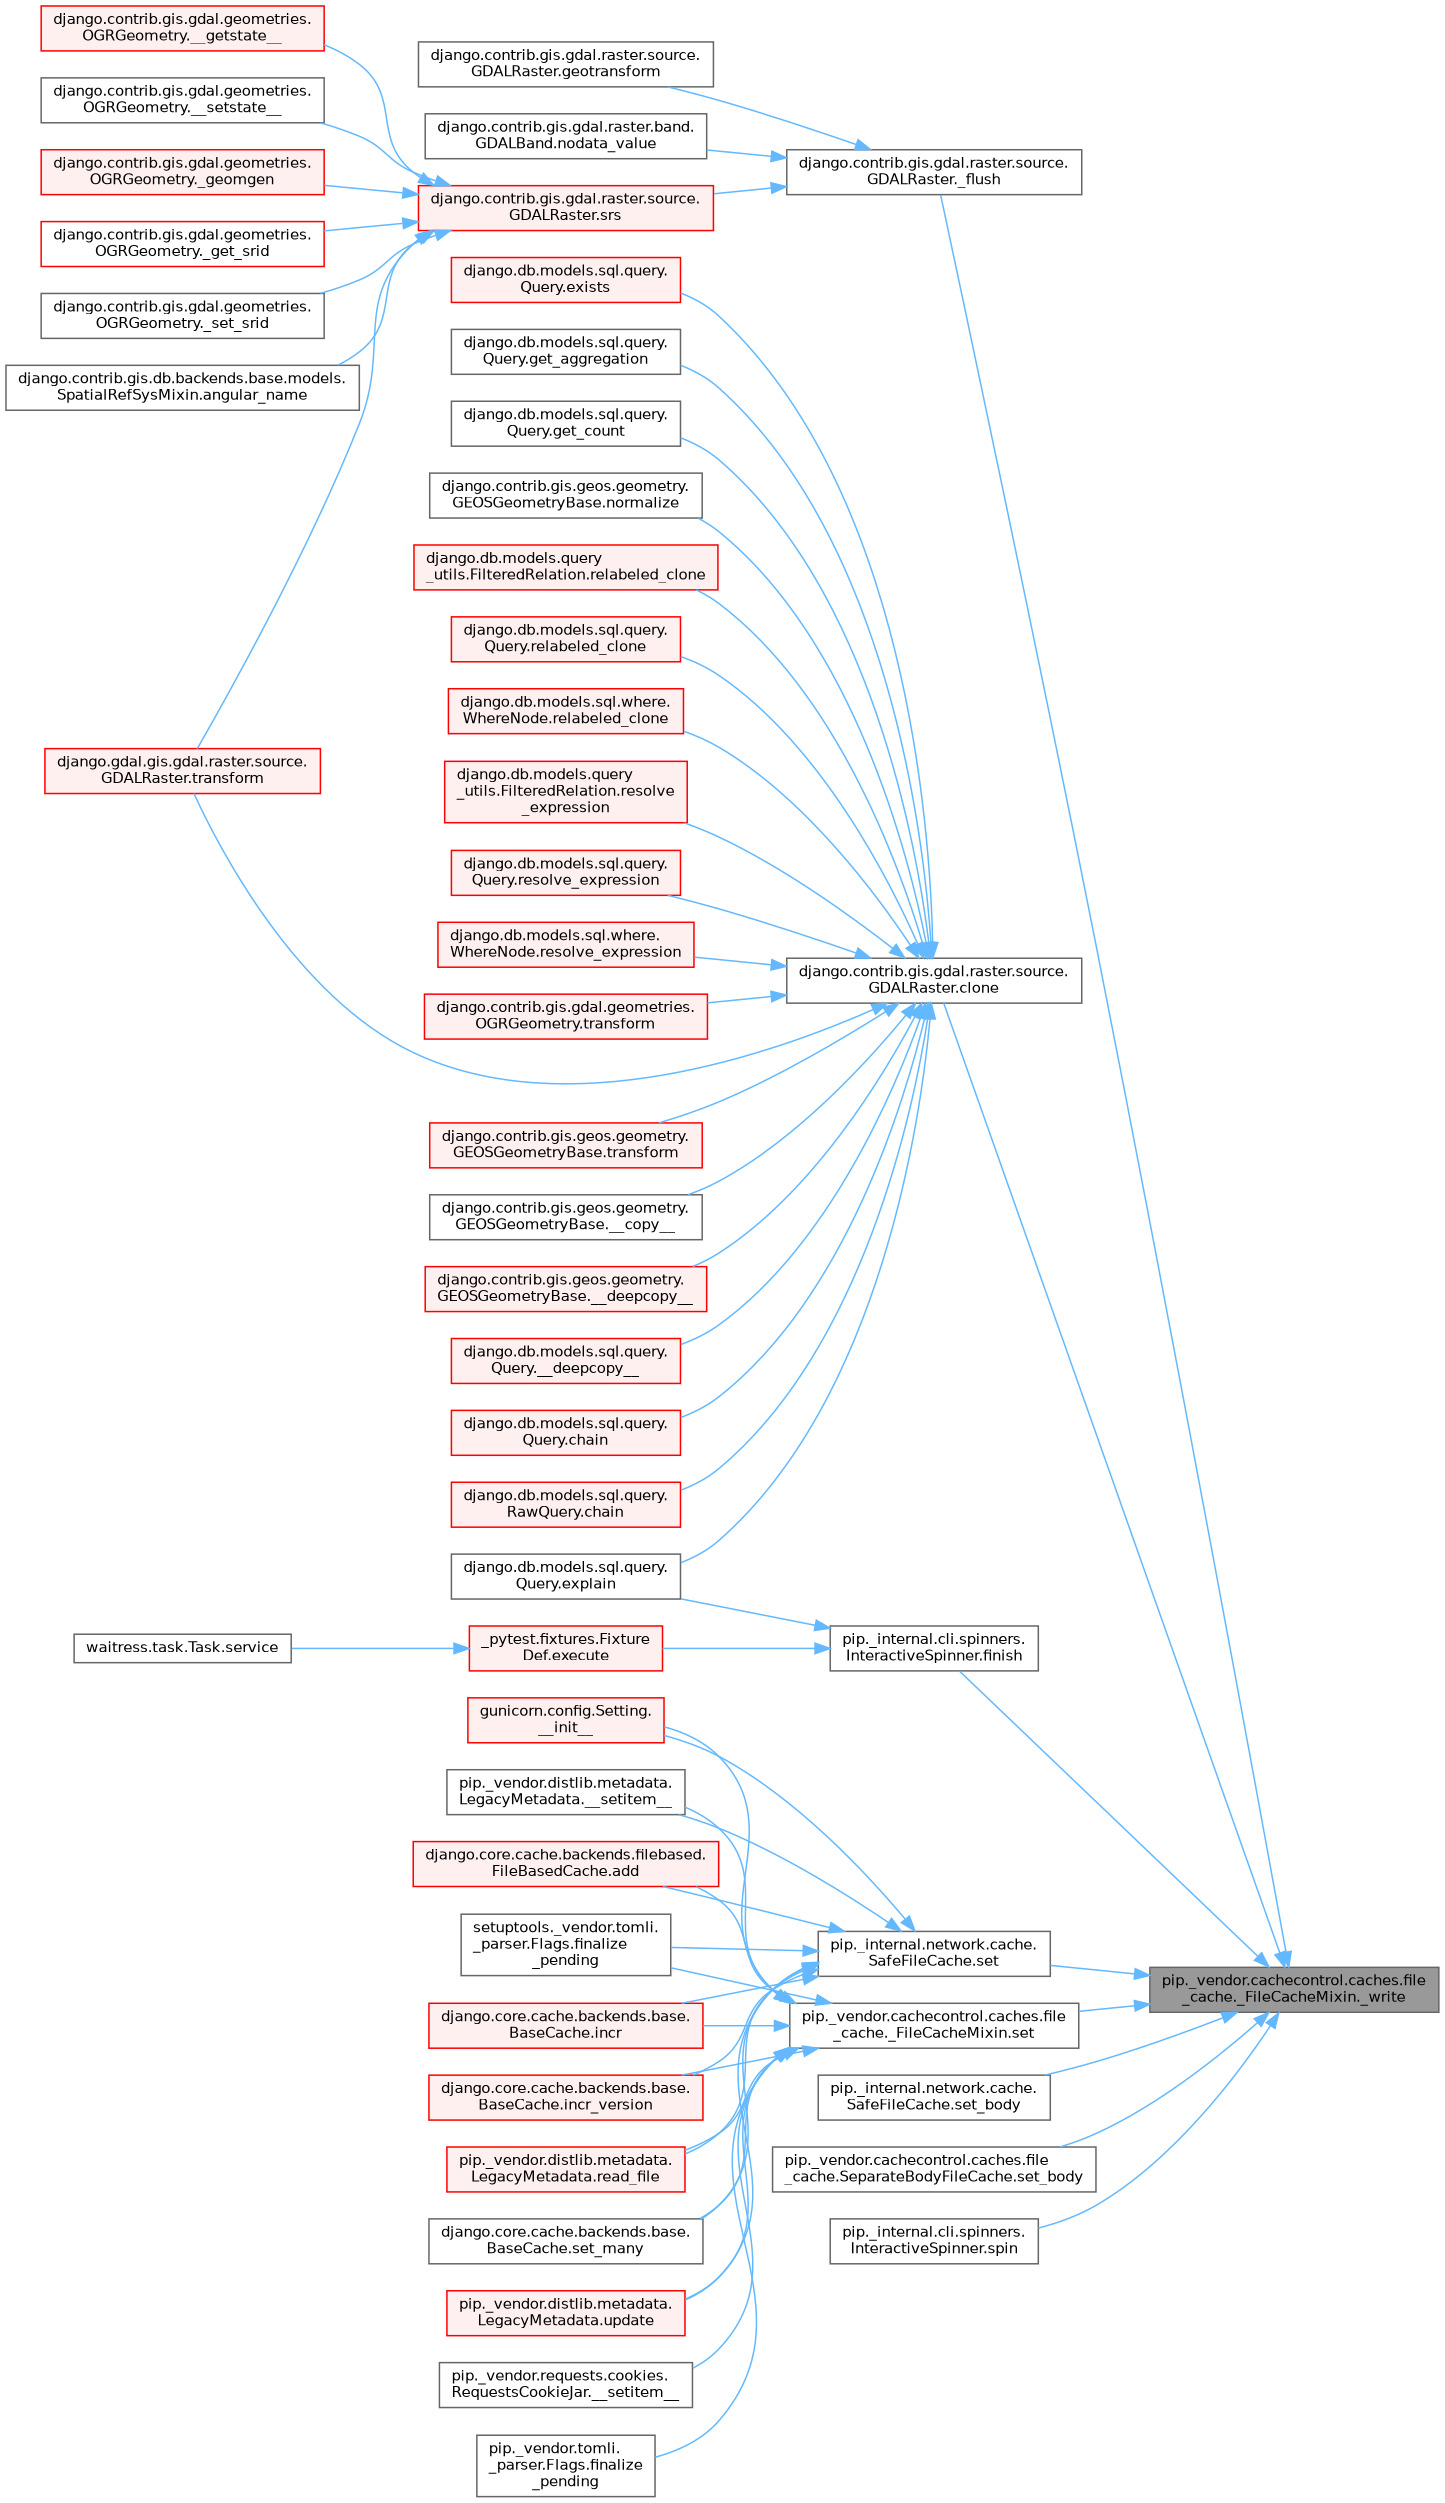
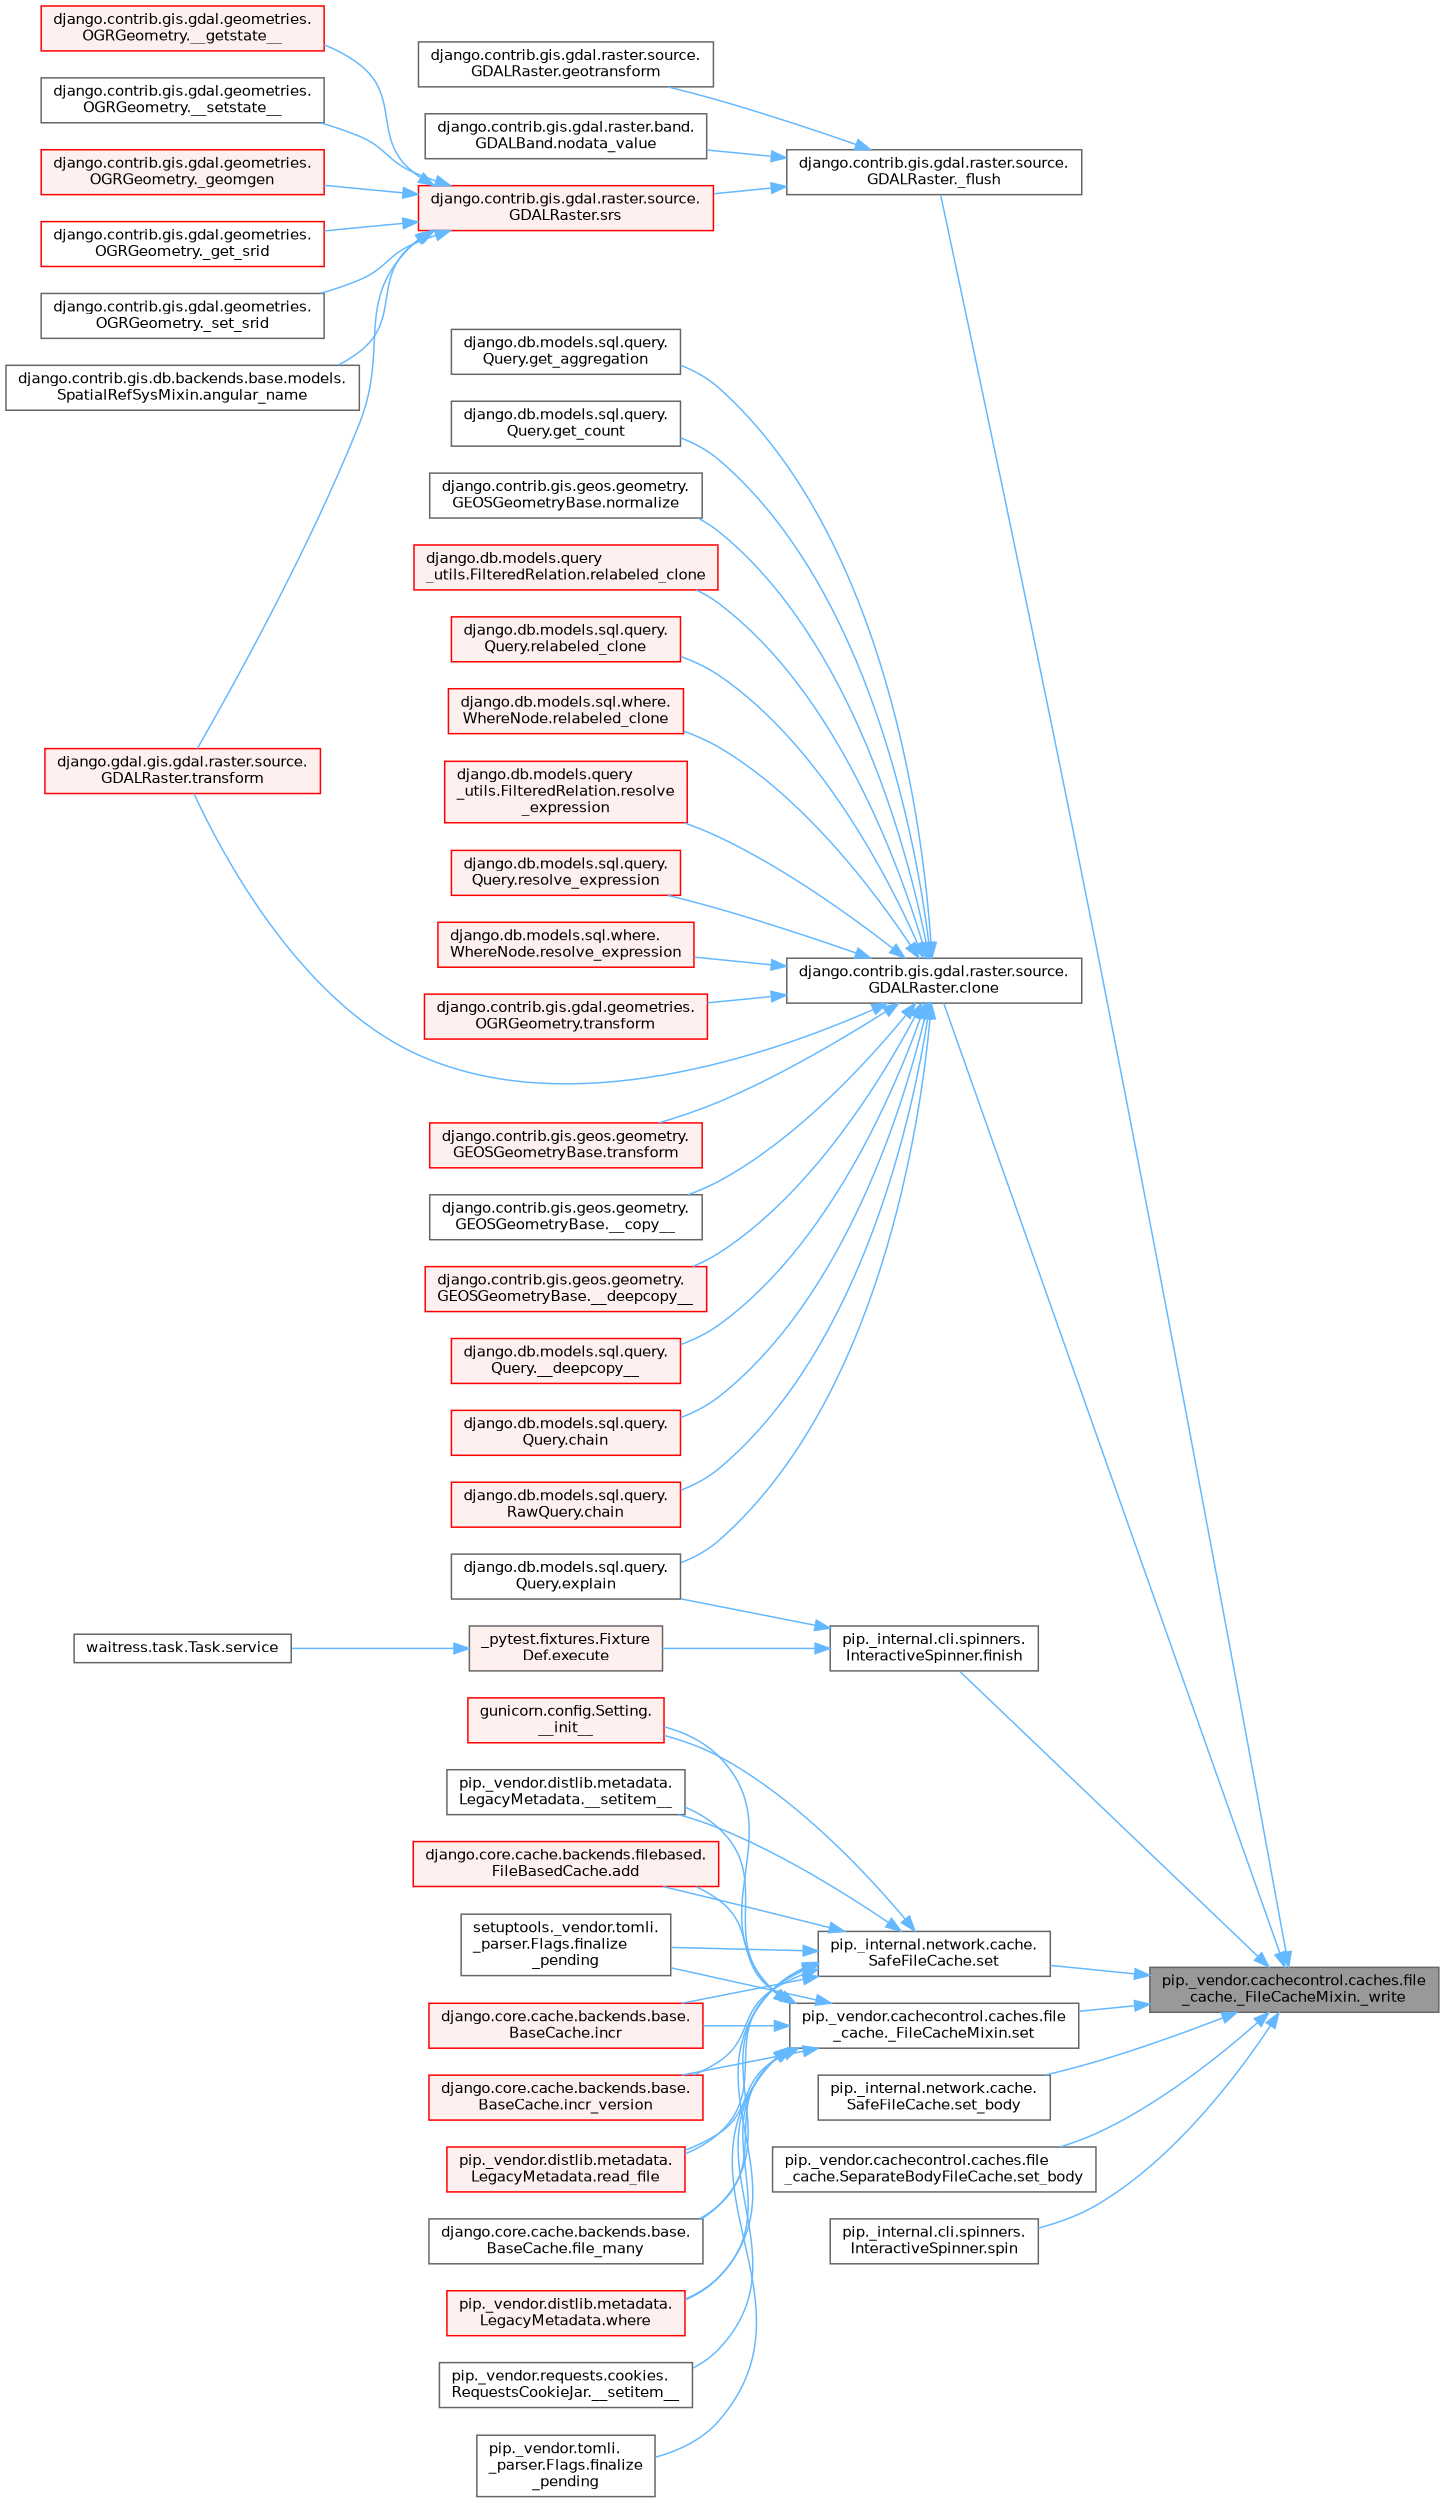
node "django.db.models.sql.query. Query.exists": removed
node "_pytest.fixtures.Fixture Def.execute": color red -> grey40
node "django.core.cache.backends.base. BaseCache.set_many": label "django.core.cache.backends.base. BaseCache.set_many" -> "django.core.cache.backends.base. BaseCache.file_many"
node "pip._vendor.distlib.metadata. LegacyMetadata.update": label "pip._vendor.distlib.metadata. LegacyMetadata.update" -> "pip._vendor.distlib.metadata. LegacyMetadata.where"
